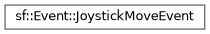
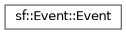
node "sf::Event::JoystickMoveEvent": label "sf::Event::JoystickMoveEvent" -> "sf::Event::Event"
